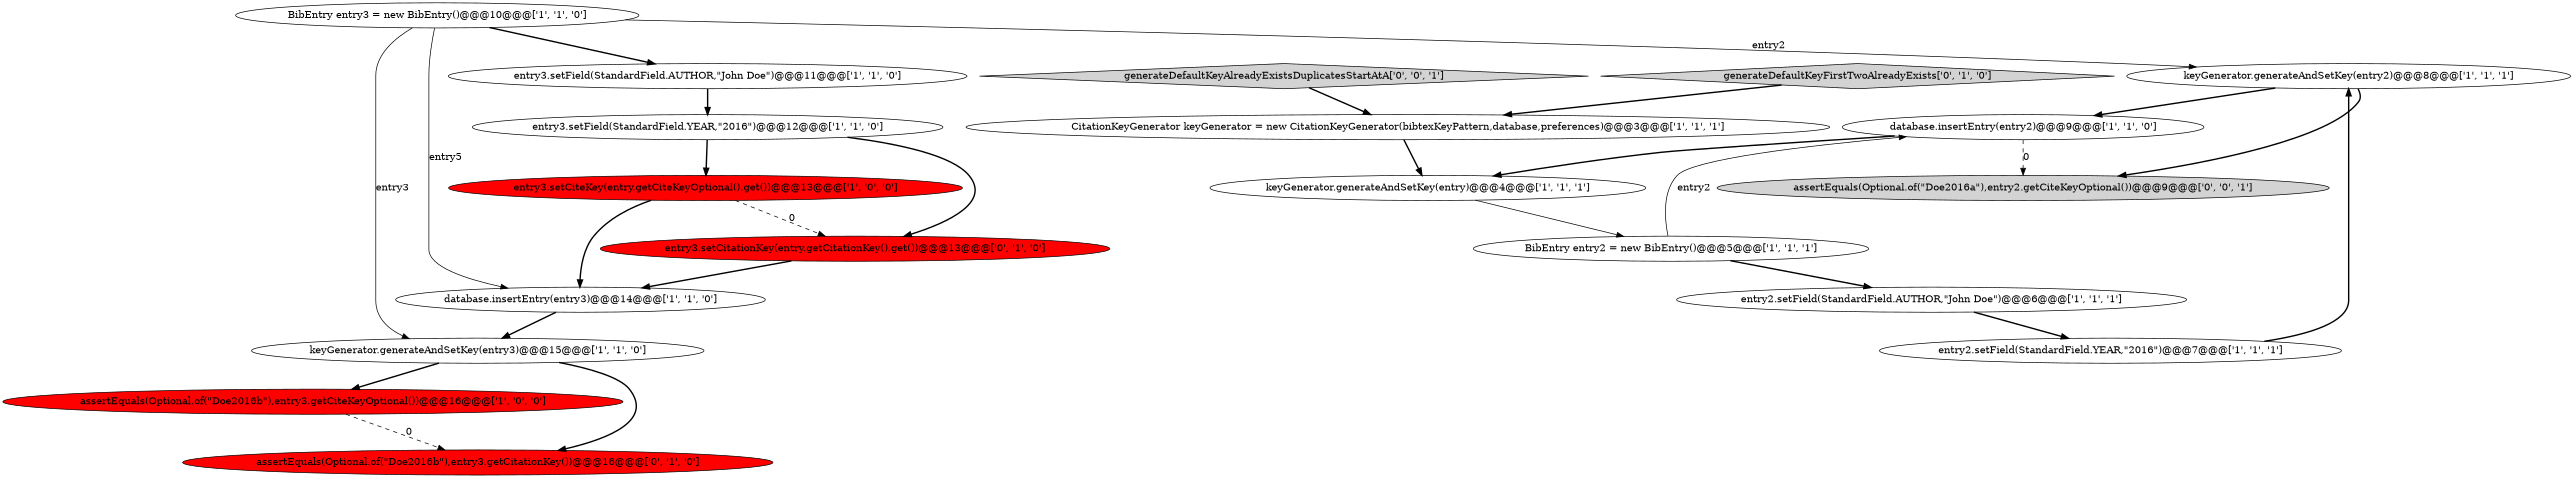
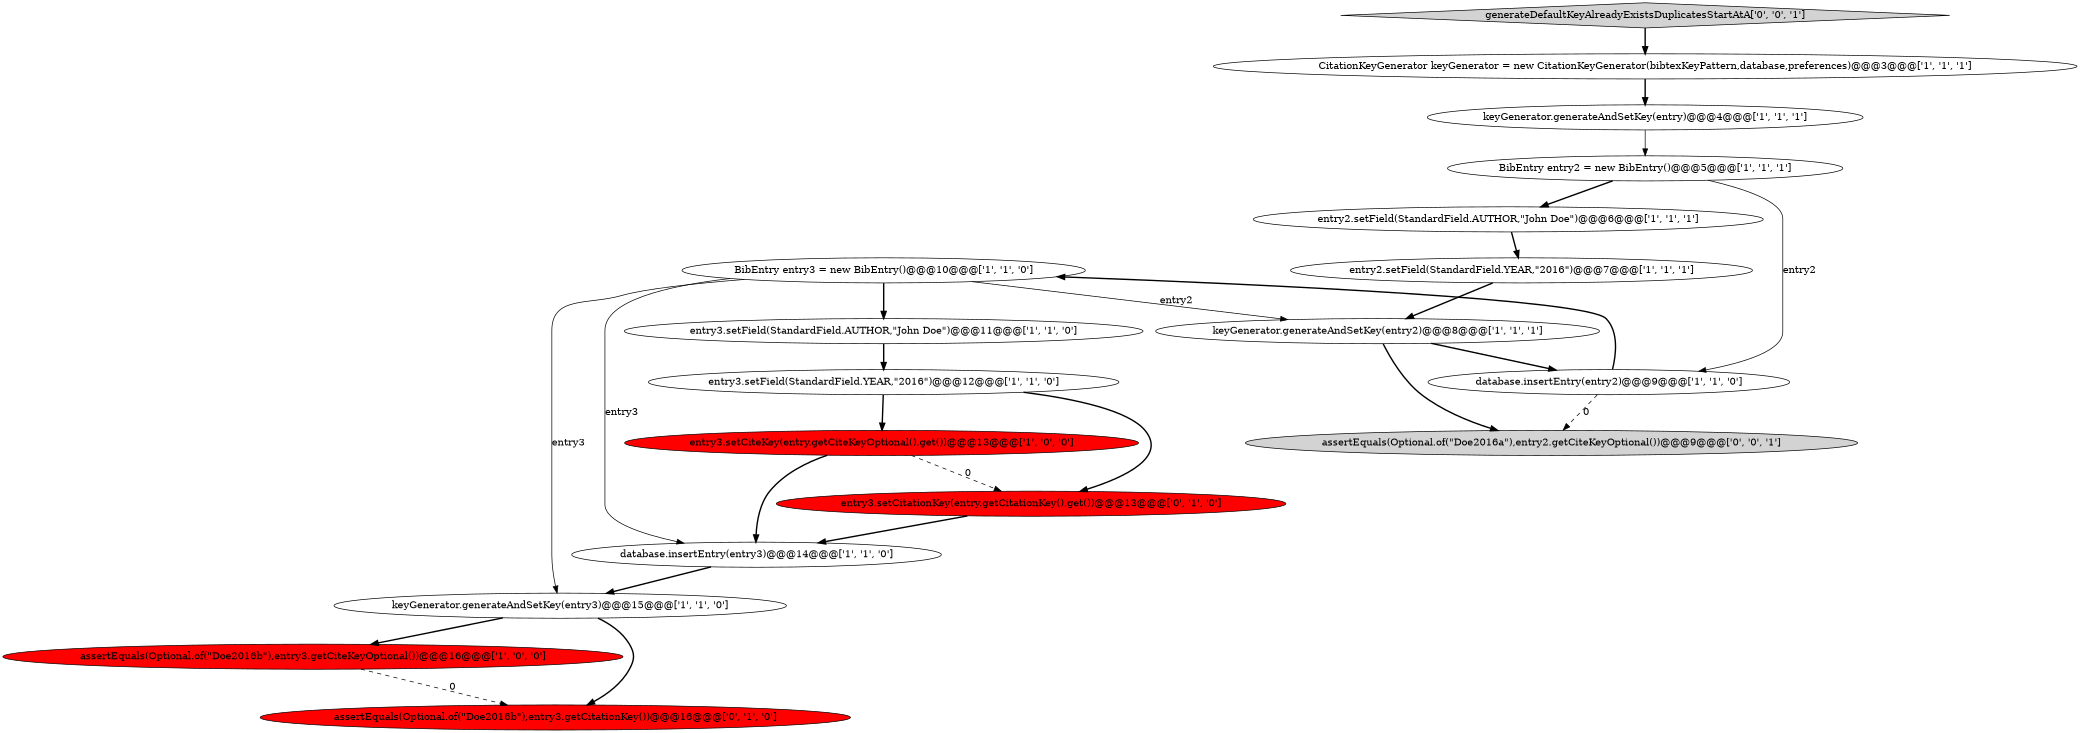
node "generateDefaultKeyFirstTwoAlreadyExists['0', '1', '0']": removed
edge "database.insertEntry(entry2)@@@9@@@['1', '1', '0']" -> "keyGenerator.generateAndSetKey(entry)@@@4@@@['1', '1', '1']": now "database.insertEntry(entry2)@@@9@@@['1', '1', '0']" -> "BibEntry entry3 = new BibEntry()@@@10@@@['1', '1', '0']"
edge "BibEntry entry3 = new BibEntry()@@@10@@@['1', '1', '0']" -> "database.insertEntry(entry3)@@@14@@@['1', '1', '0']": label "entry5" -> "entry3"
